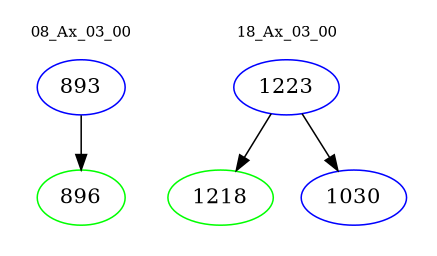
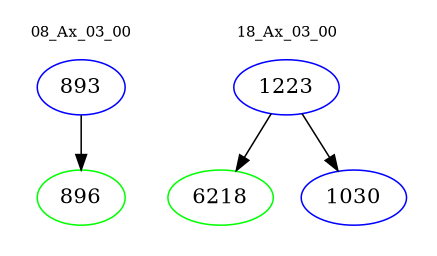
node "1218": label "1218" -> "6218"
